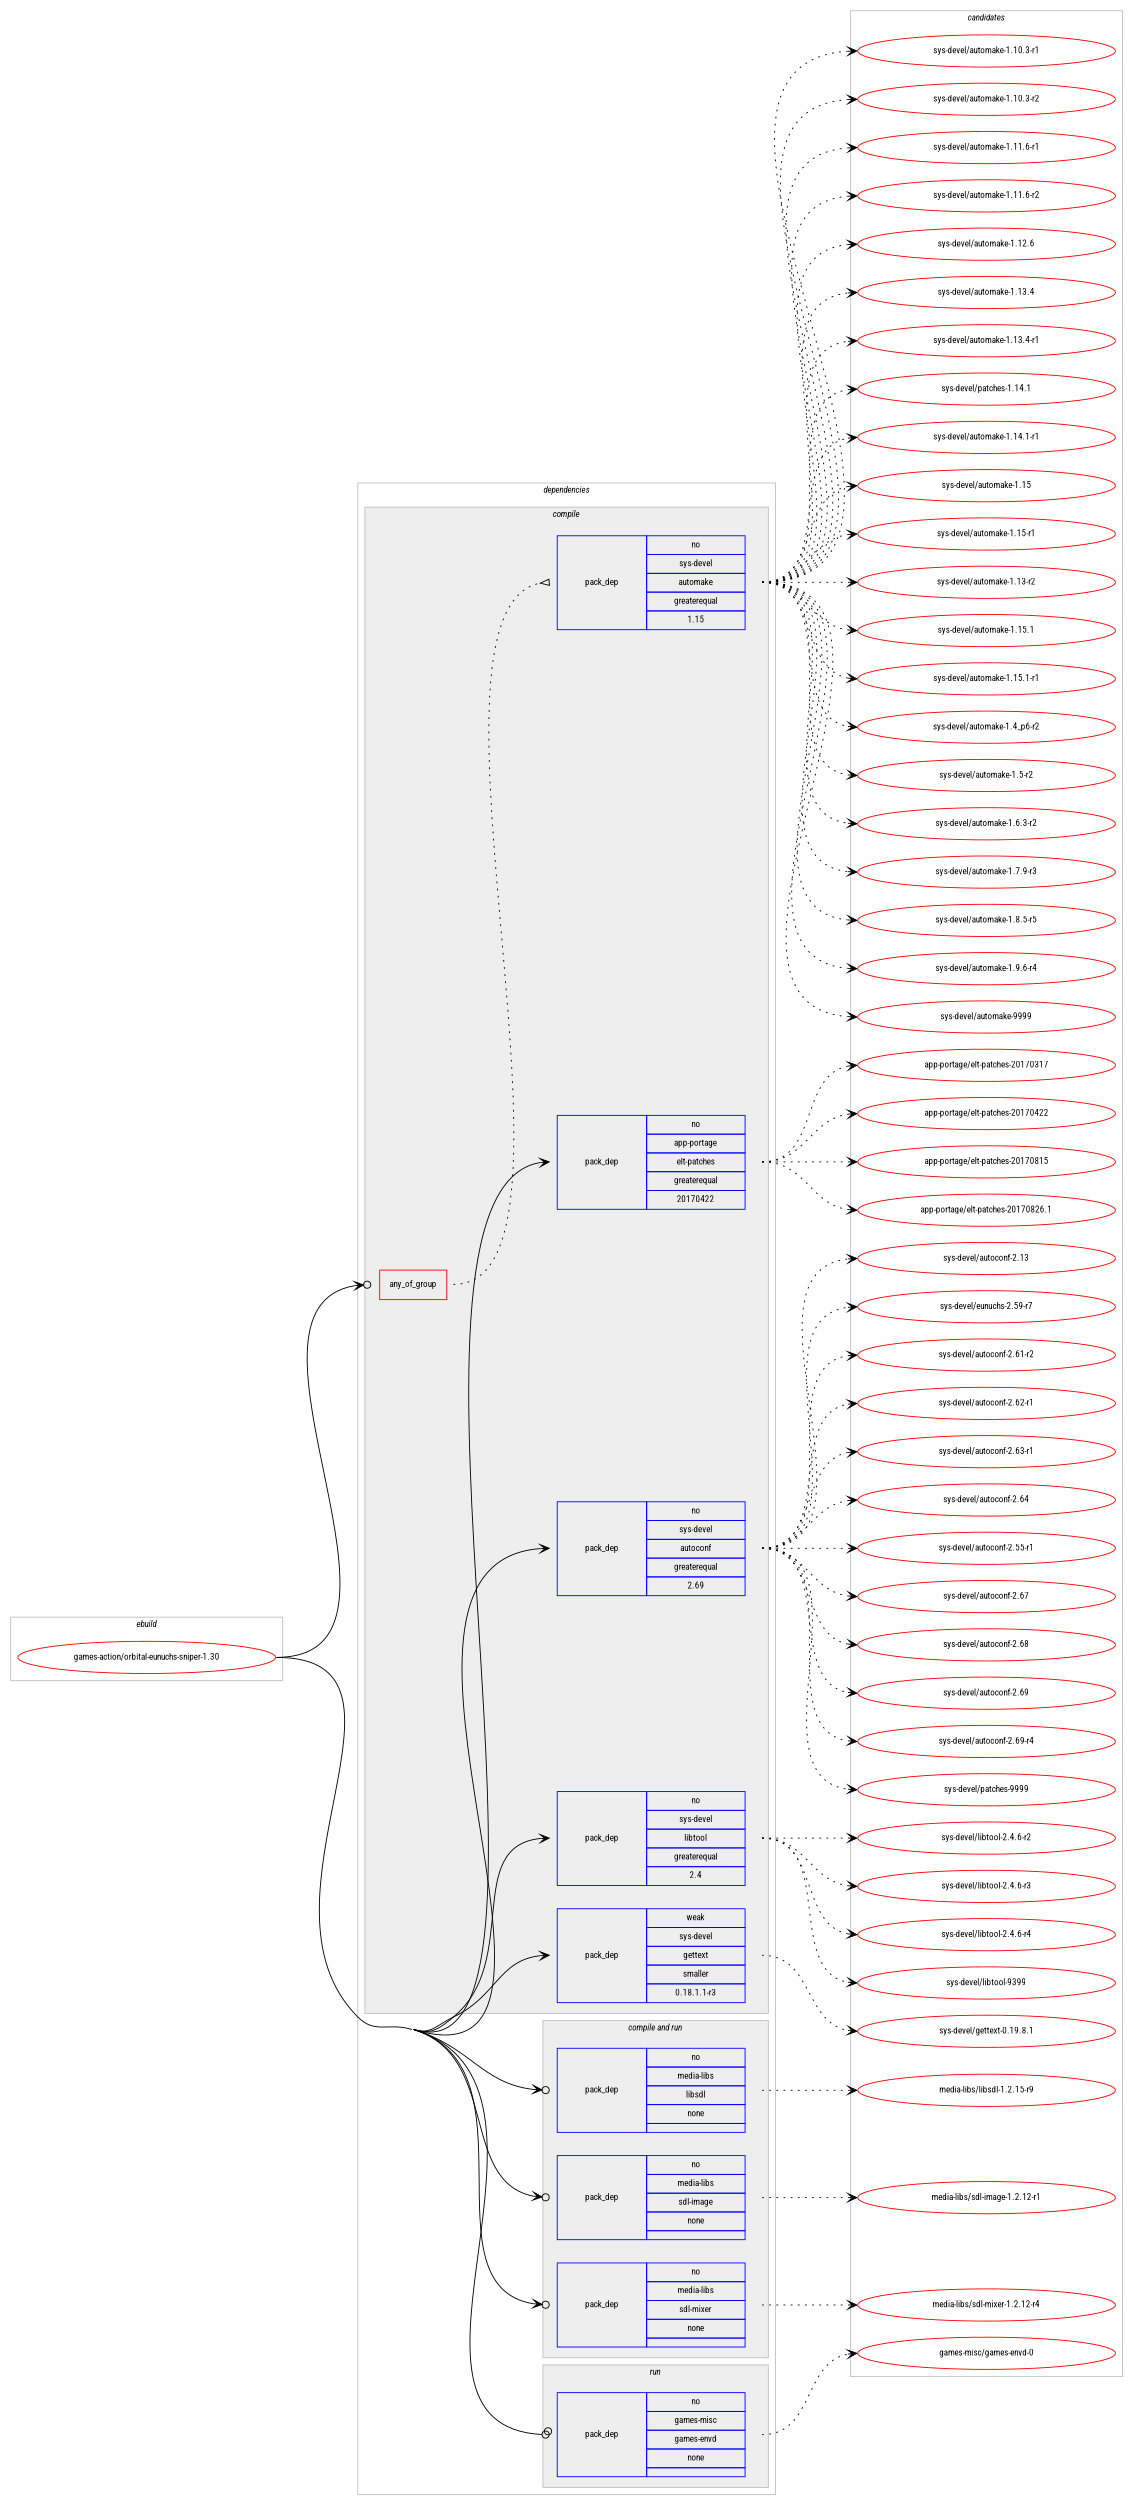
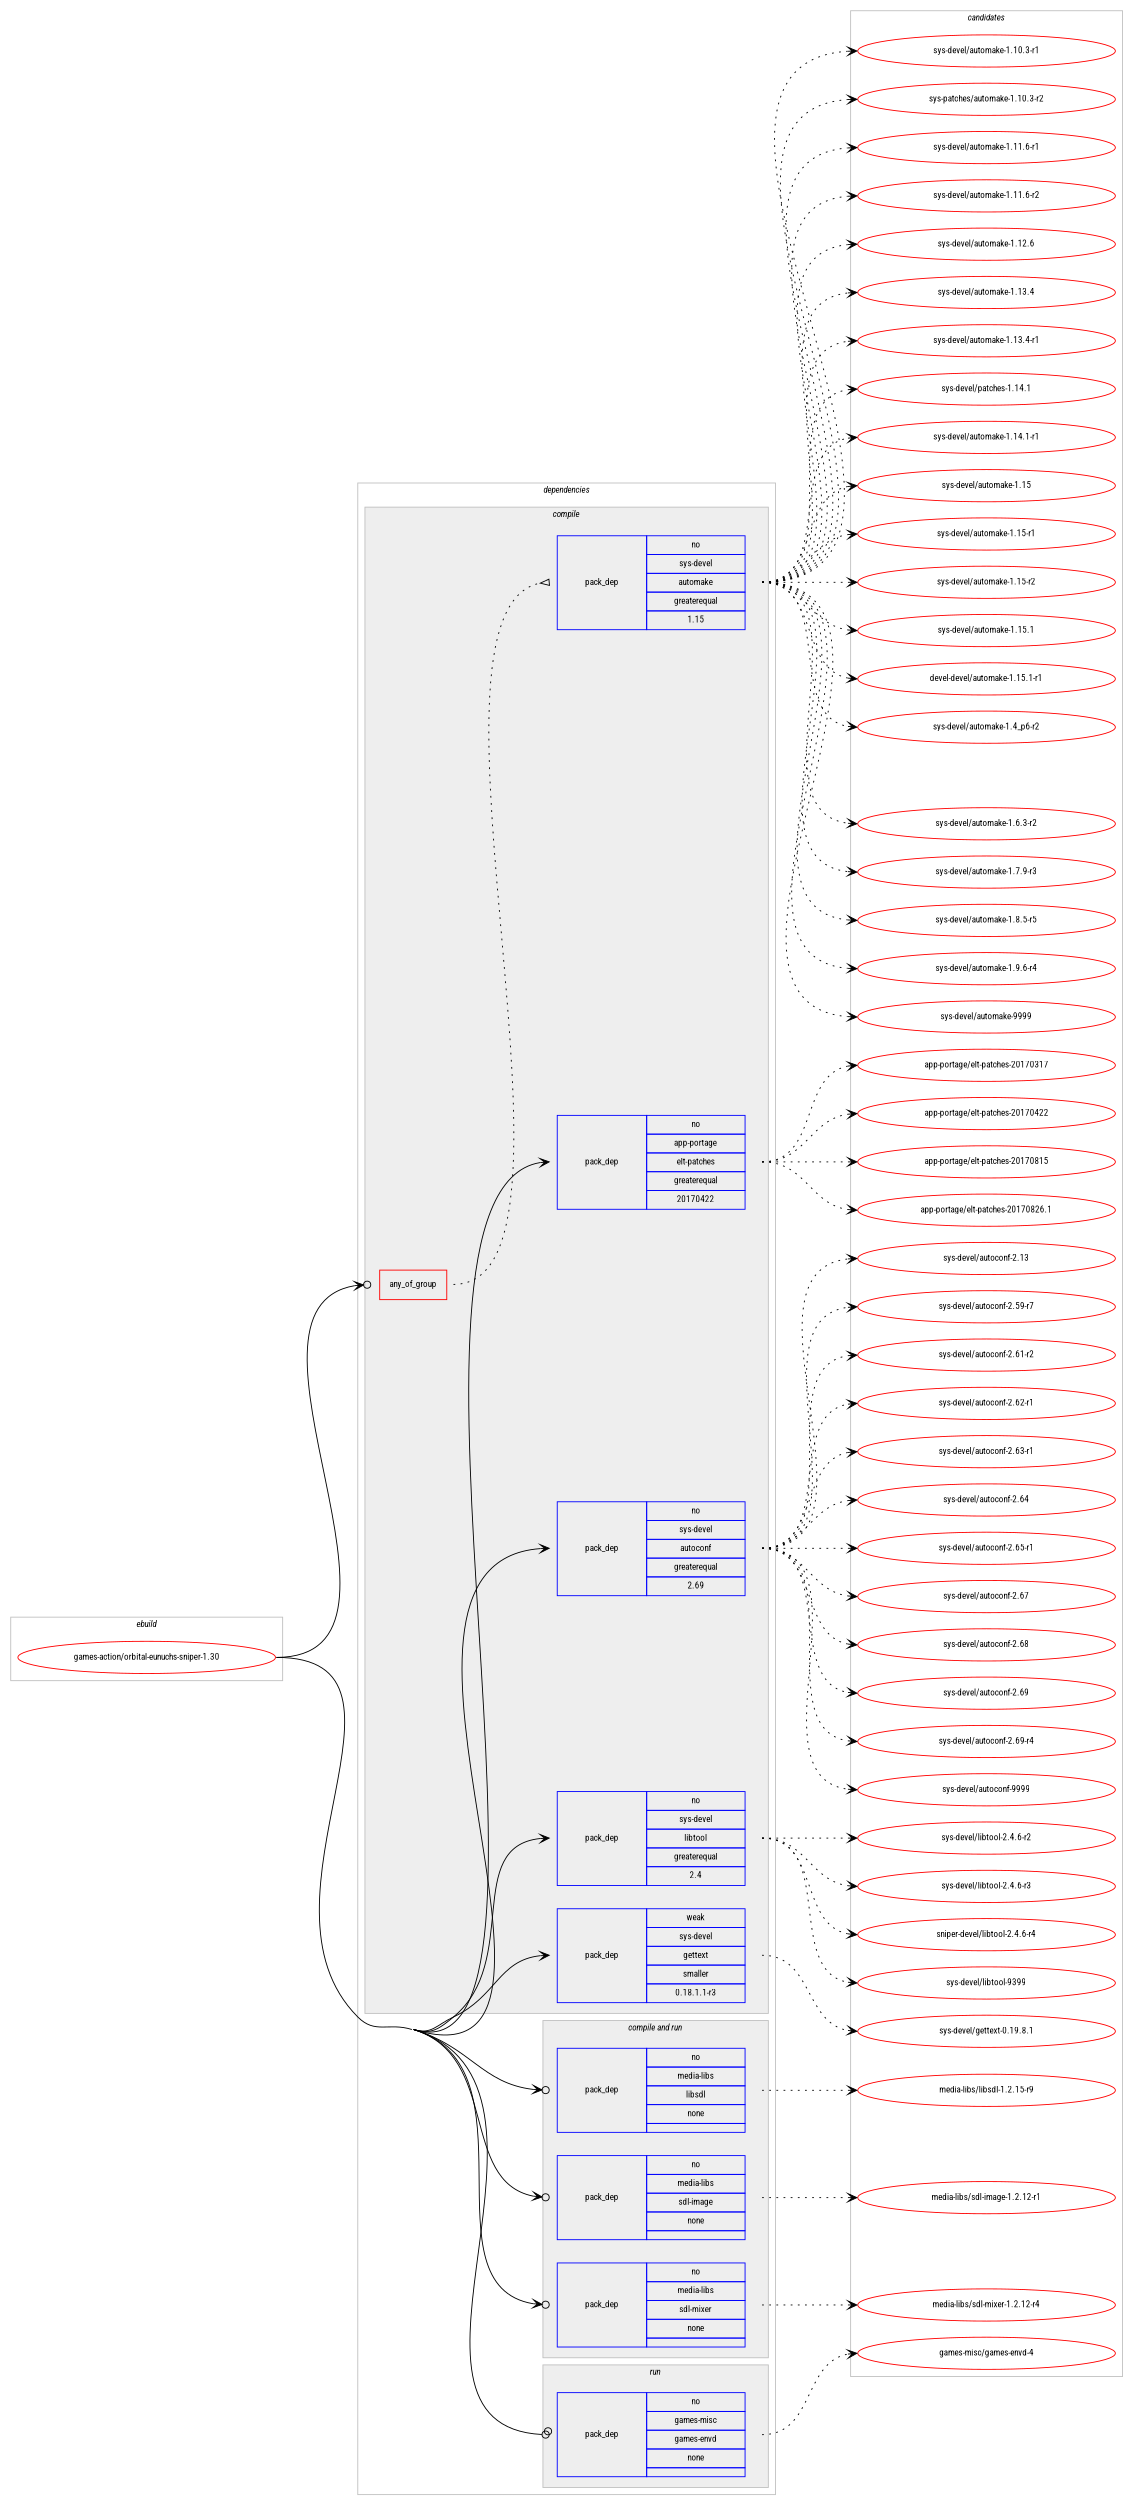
node "sys-devel/automake-1.10.3-r2": label "sys-devel/automake-1.10.3-r2" -> "sys-patches/automake-1.10.3-r2"
node "sys-devel/automake-1.13-r2": label "sys-devel/automake-1.13-r2" -> "sys-devel/automake-1.15-r2"
node "sys-devel/automake-1.15.1-r1": label "sys-devel/automake-1.15.1-r1" -> "devel-devel/automake-1.15.1-r1"
node "sys-devel/automake-1.5-r2": removed
node "sys-devel/eunuchs-2.59-r7": label "sys-devel/eunuchs-2.59-r7" -> "sys-devel/autoconf-2.59-r7"
node "sys-devel/autoconf-2.55-r1": label "sys-devel/autoconf-2.55-r1" -> "sys-devel/autoconf-2.65-r1"
node "sys-devel/patches-9999": label "sys-devel/patches-9999" -> "sys-devel/autoconf-9999"
node "sys-devel/libtool-2.4.6-r4": label "sys-devel/libtool-2.4.6-r4" -> "sniper-devel/libtool-2.4.6-r4"
node "games-misc/games-envd-0": label "games-misc/games-envd-0" -> "games-misc/games-envd-4"
